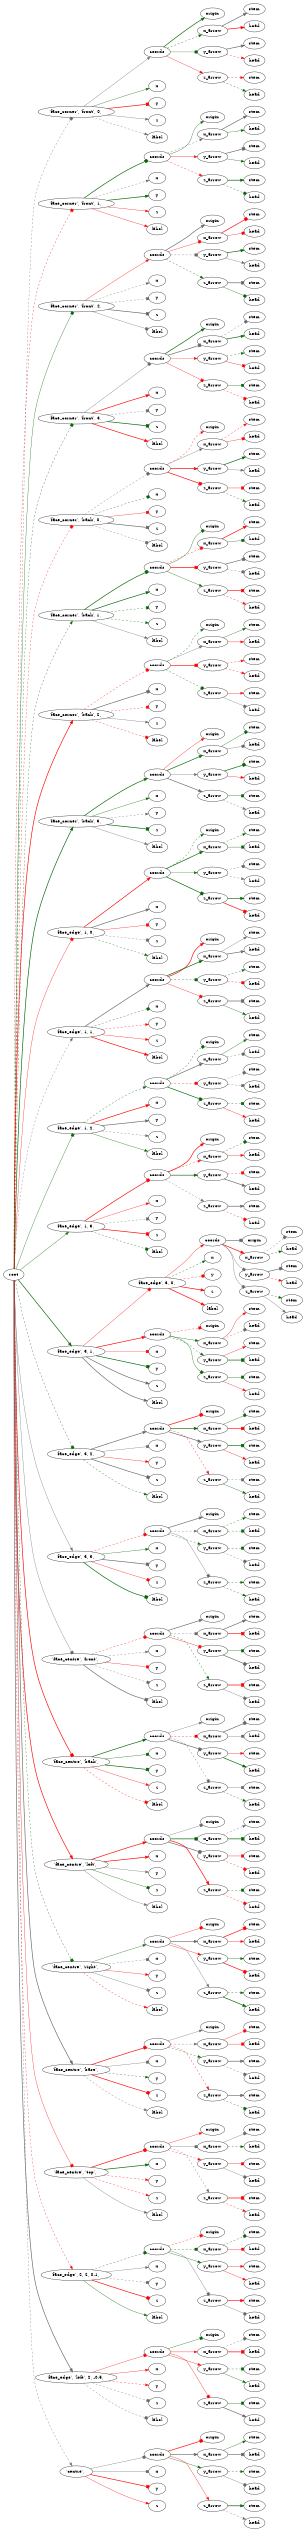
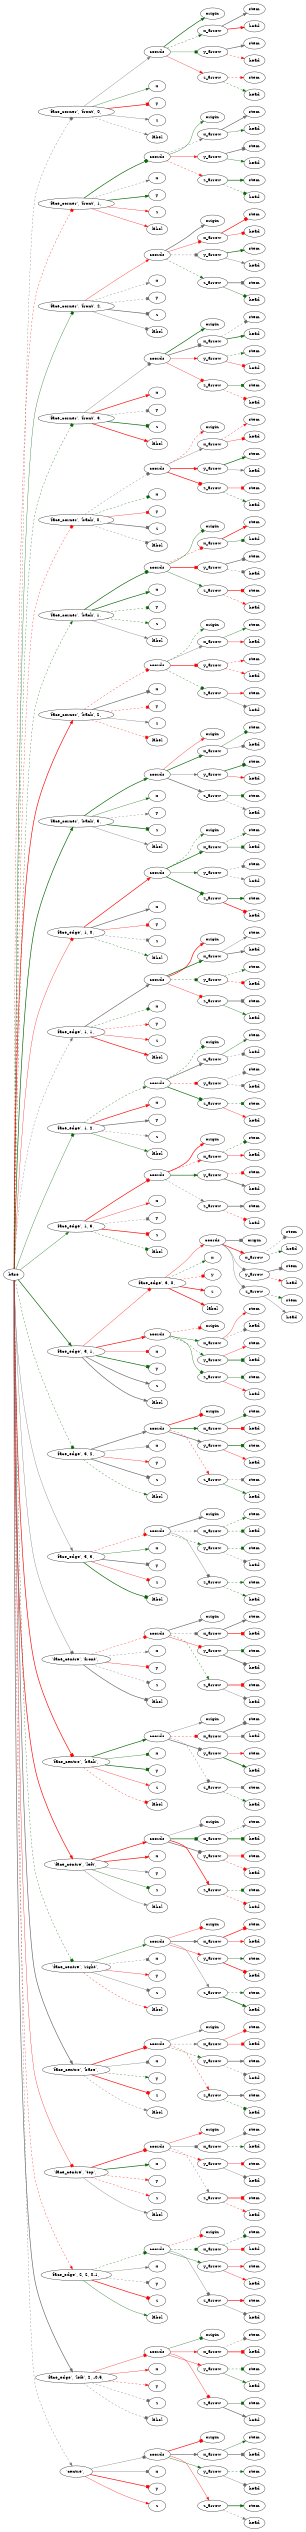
node "root": label "root" -> "base"
